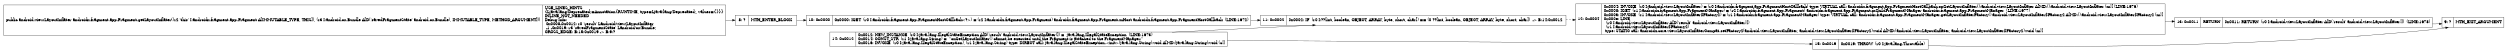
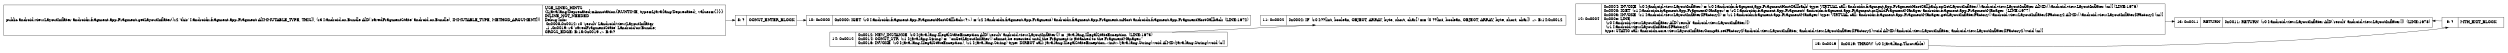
node "8: ?": text "MTH_ENTER_BLOCK" -> "CONST_ENTER_BLOCK"
edge "10: 0x0000" -> "11: 0x0002": removed
edge "11: 0x0002" -> "12: 0x0004": removed
node "9: ?": text "MTH_EXIT_ARGUMENT" -> "MTH_EXIT_BLOCK"
edge "13: 0x0011" -> "9: ?": reversed
edge "14: 0x0012" -> "15: 0x0019": removed
